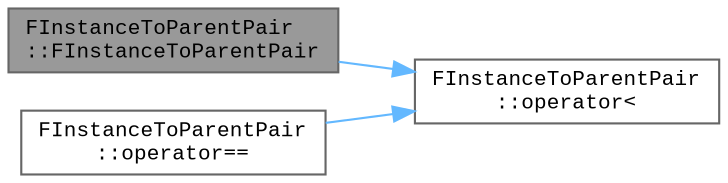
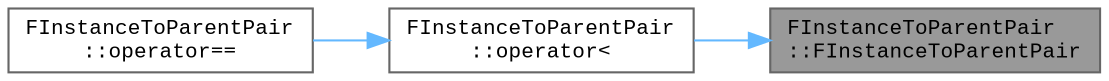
edge "FInstanceToParentPair ::FInstanceToParentPair" -> "FInstanceToParentPair ::operator<": reversed
